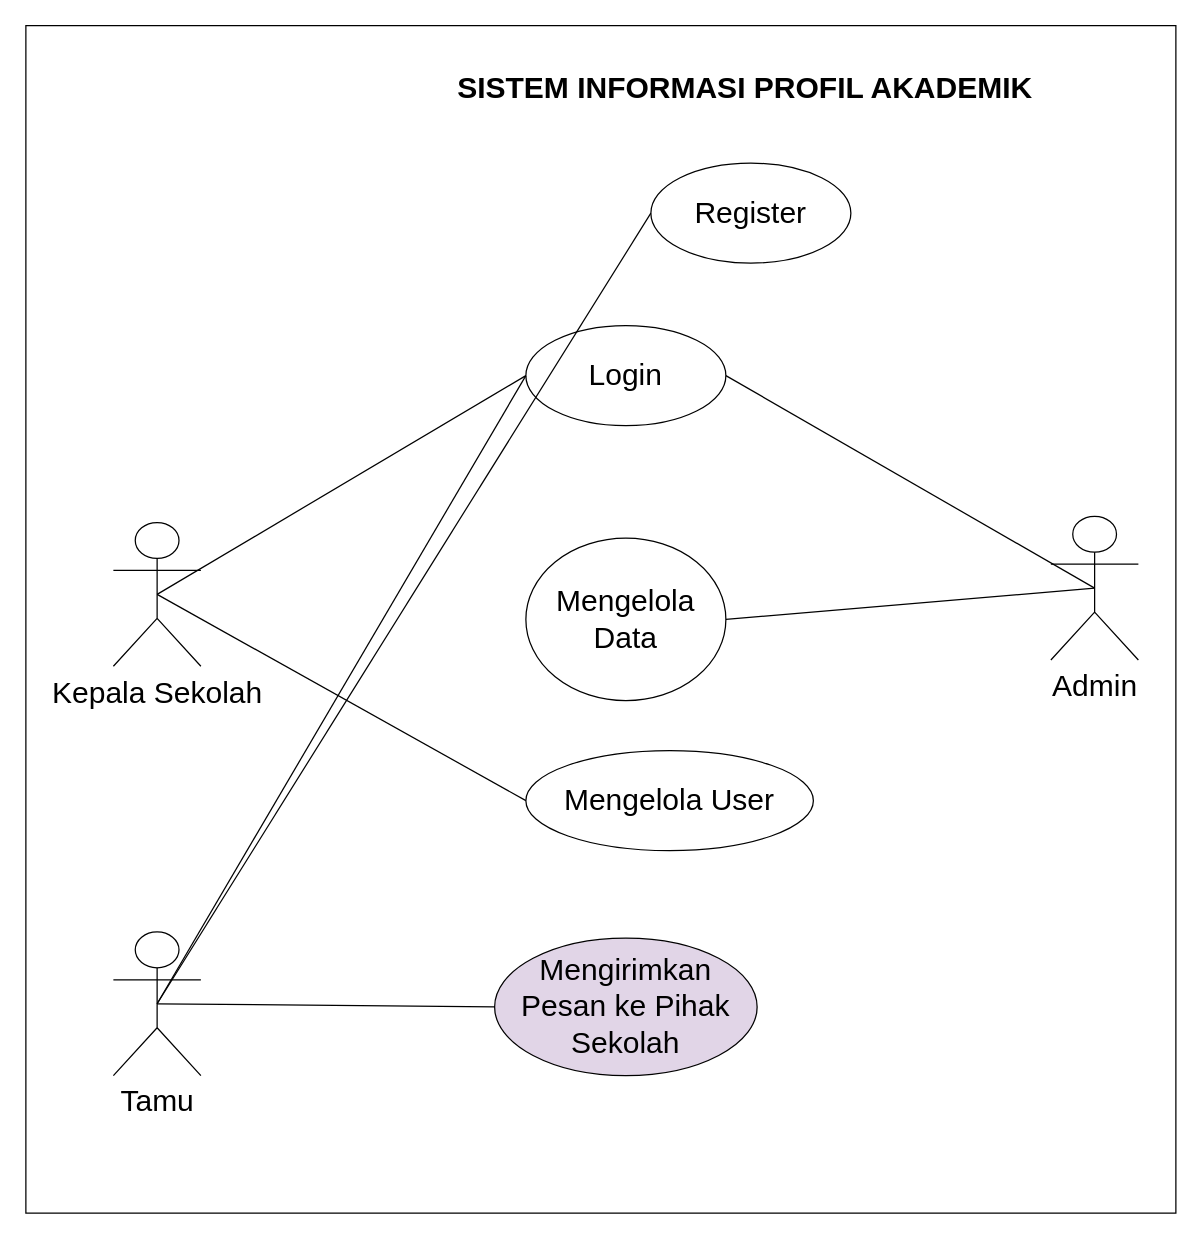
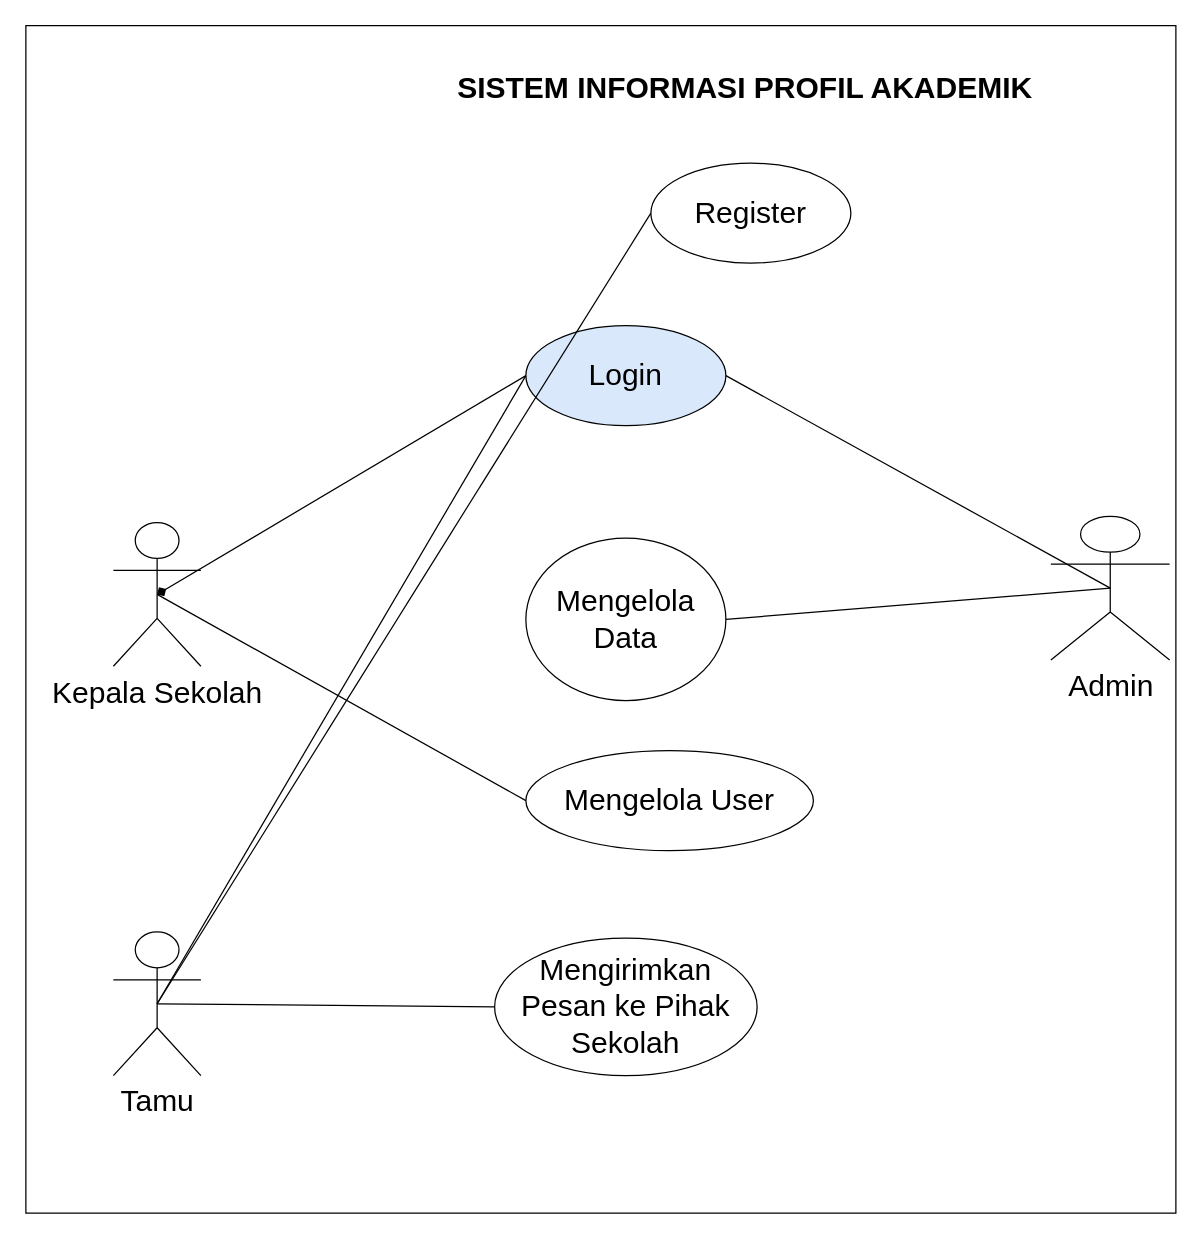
node "Login": fillcolor #ffffff -> #dae8fc
node "Admin": size 88x144 -> 119x144
edge "Login" -- "Kepala Sekolah": arrowhead none -> diamond
node "Mengirimkan Pesan ke Pihak Sekolah": fillcolor #e1d5e7 -> #ffffff
